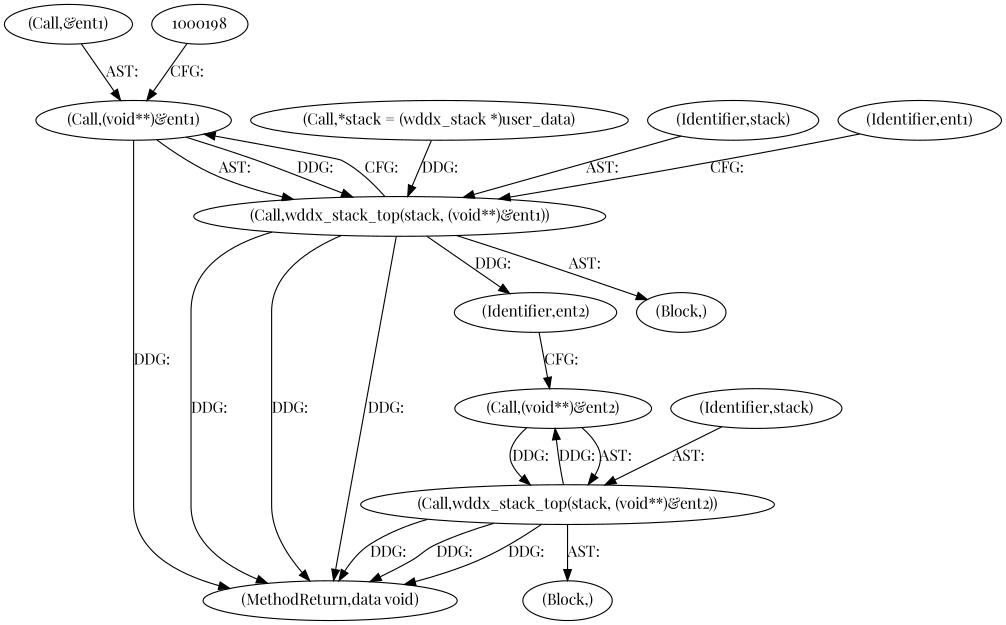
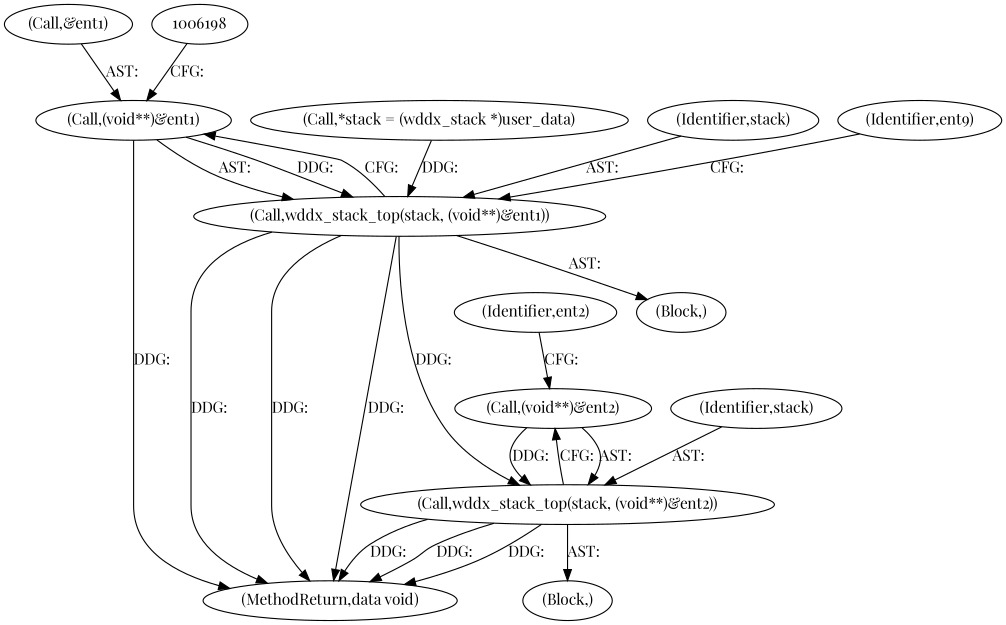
node "1000198": label "1000198" -> "1006198"
node "(Identifier,ent1)": label "(Identifier,ent1)" -> "(Identifier,ent9)"
edge "(Call,wddx_stack_top(stack, (void**)&ent1))" -> "(Identifier,ent2)": now "(Call,wddx_stack_top(stack, (void**)&ent1))" -> "(Call,wddx_stack_top(stack, (void**)&ent2))"
edge "(Call,wddx_stack_top(stack, (void**)&ent2))" -> "(Call,(void**)&ent2)": label "DDG: " -> "CFG: "
